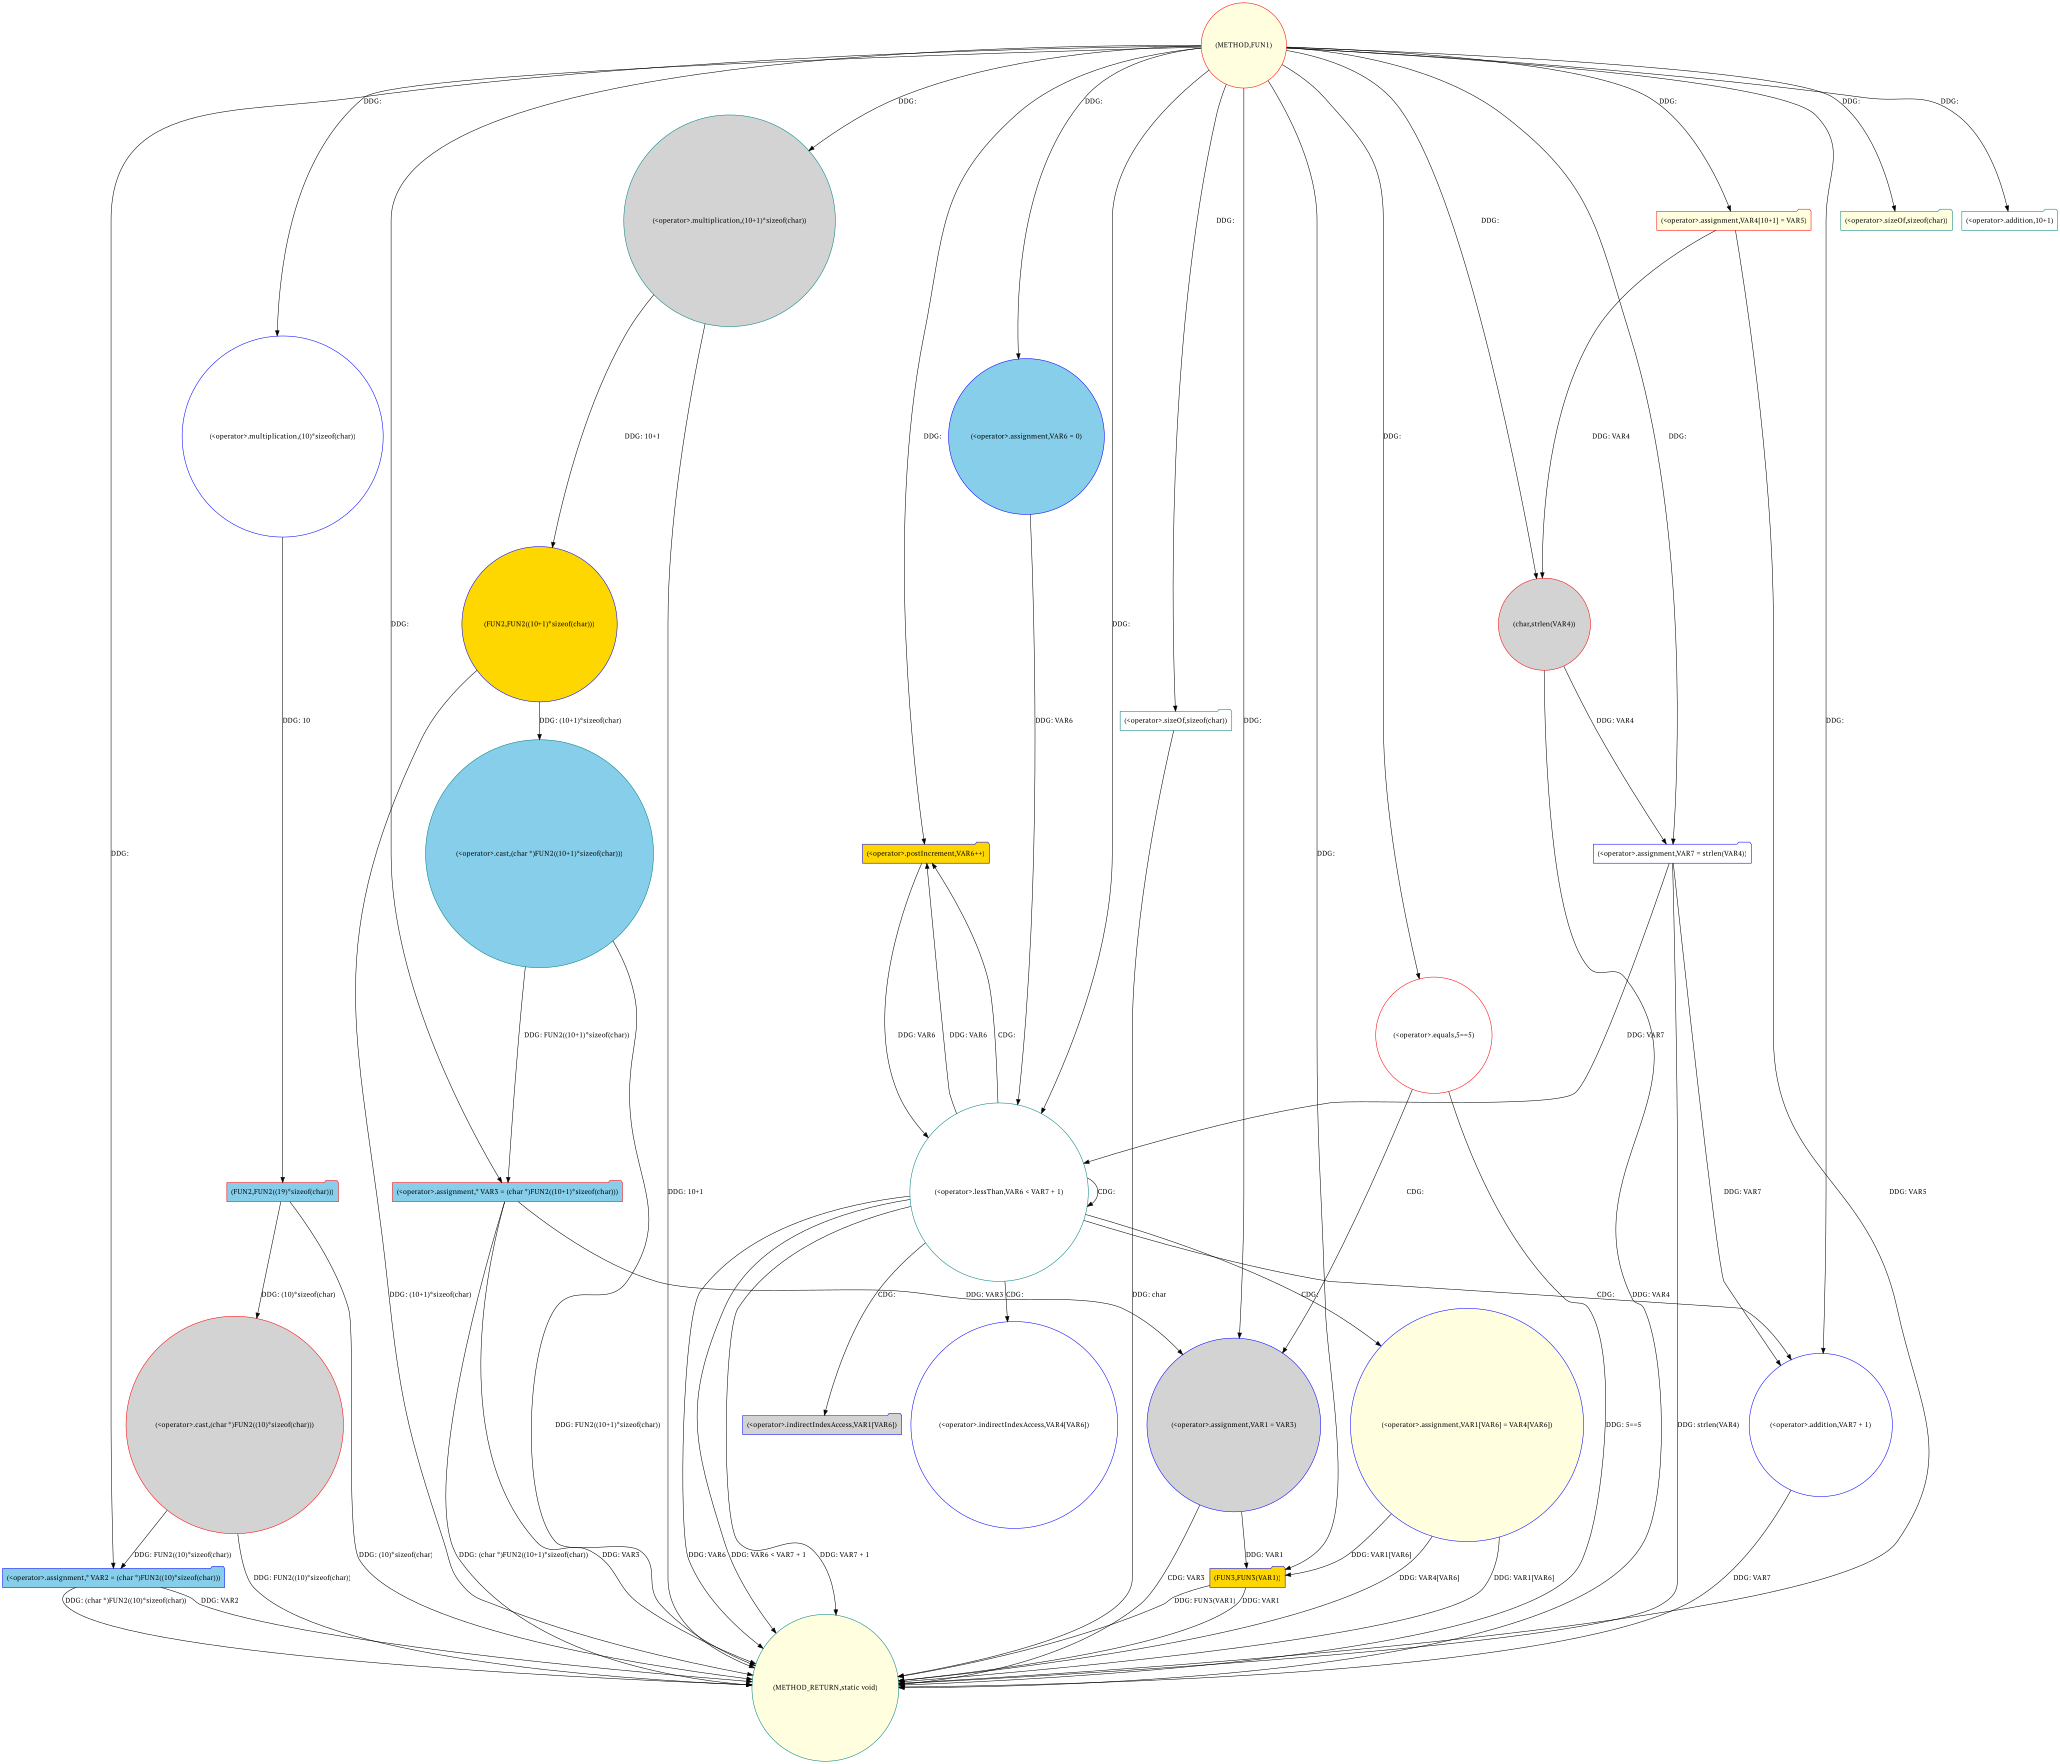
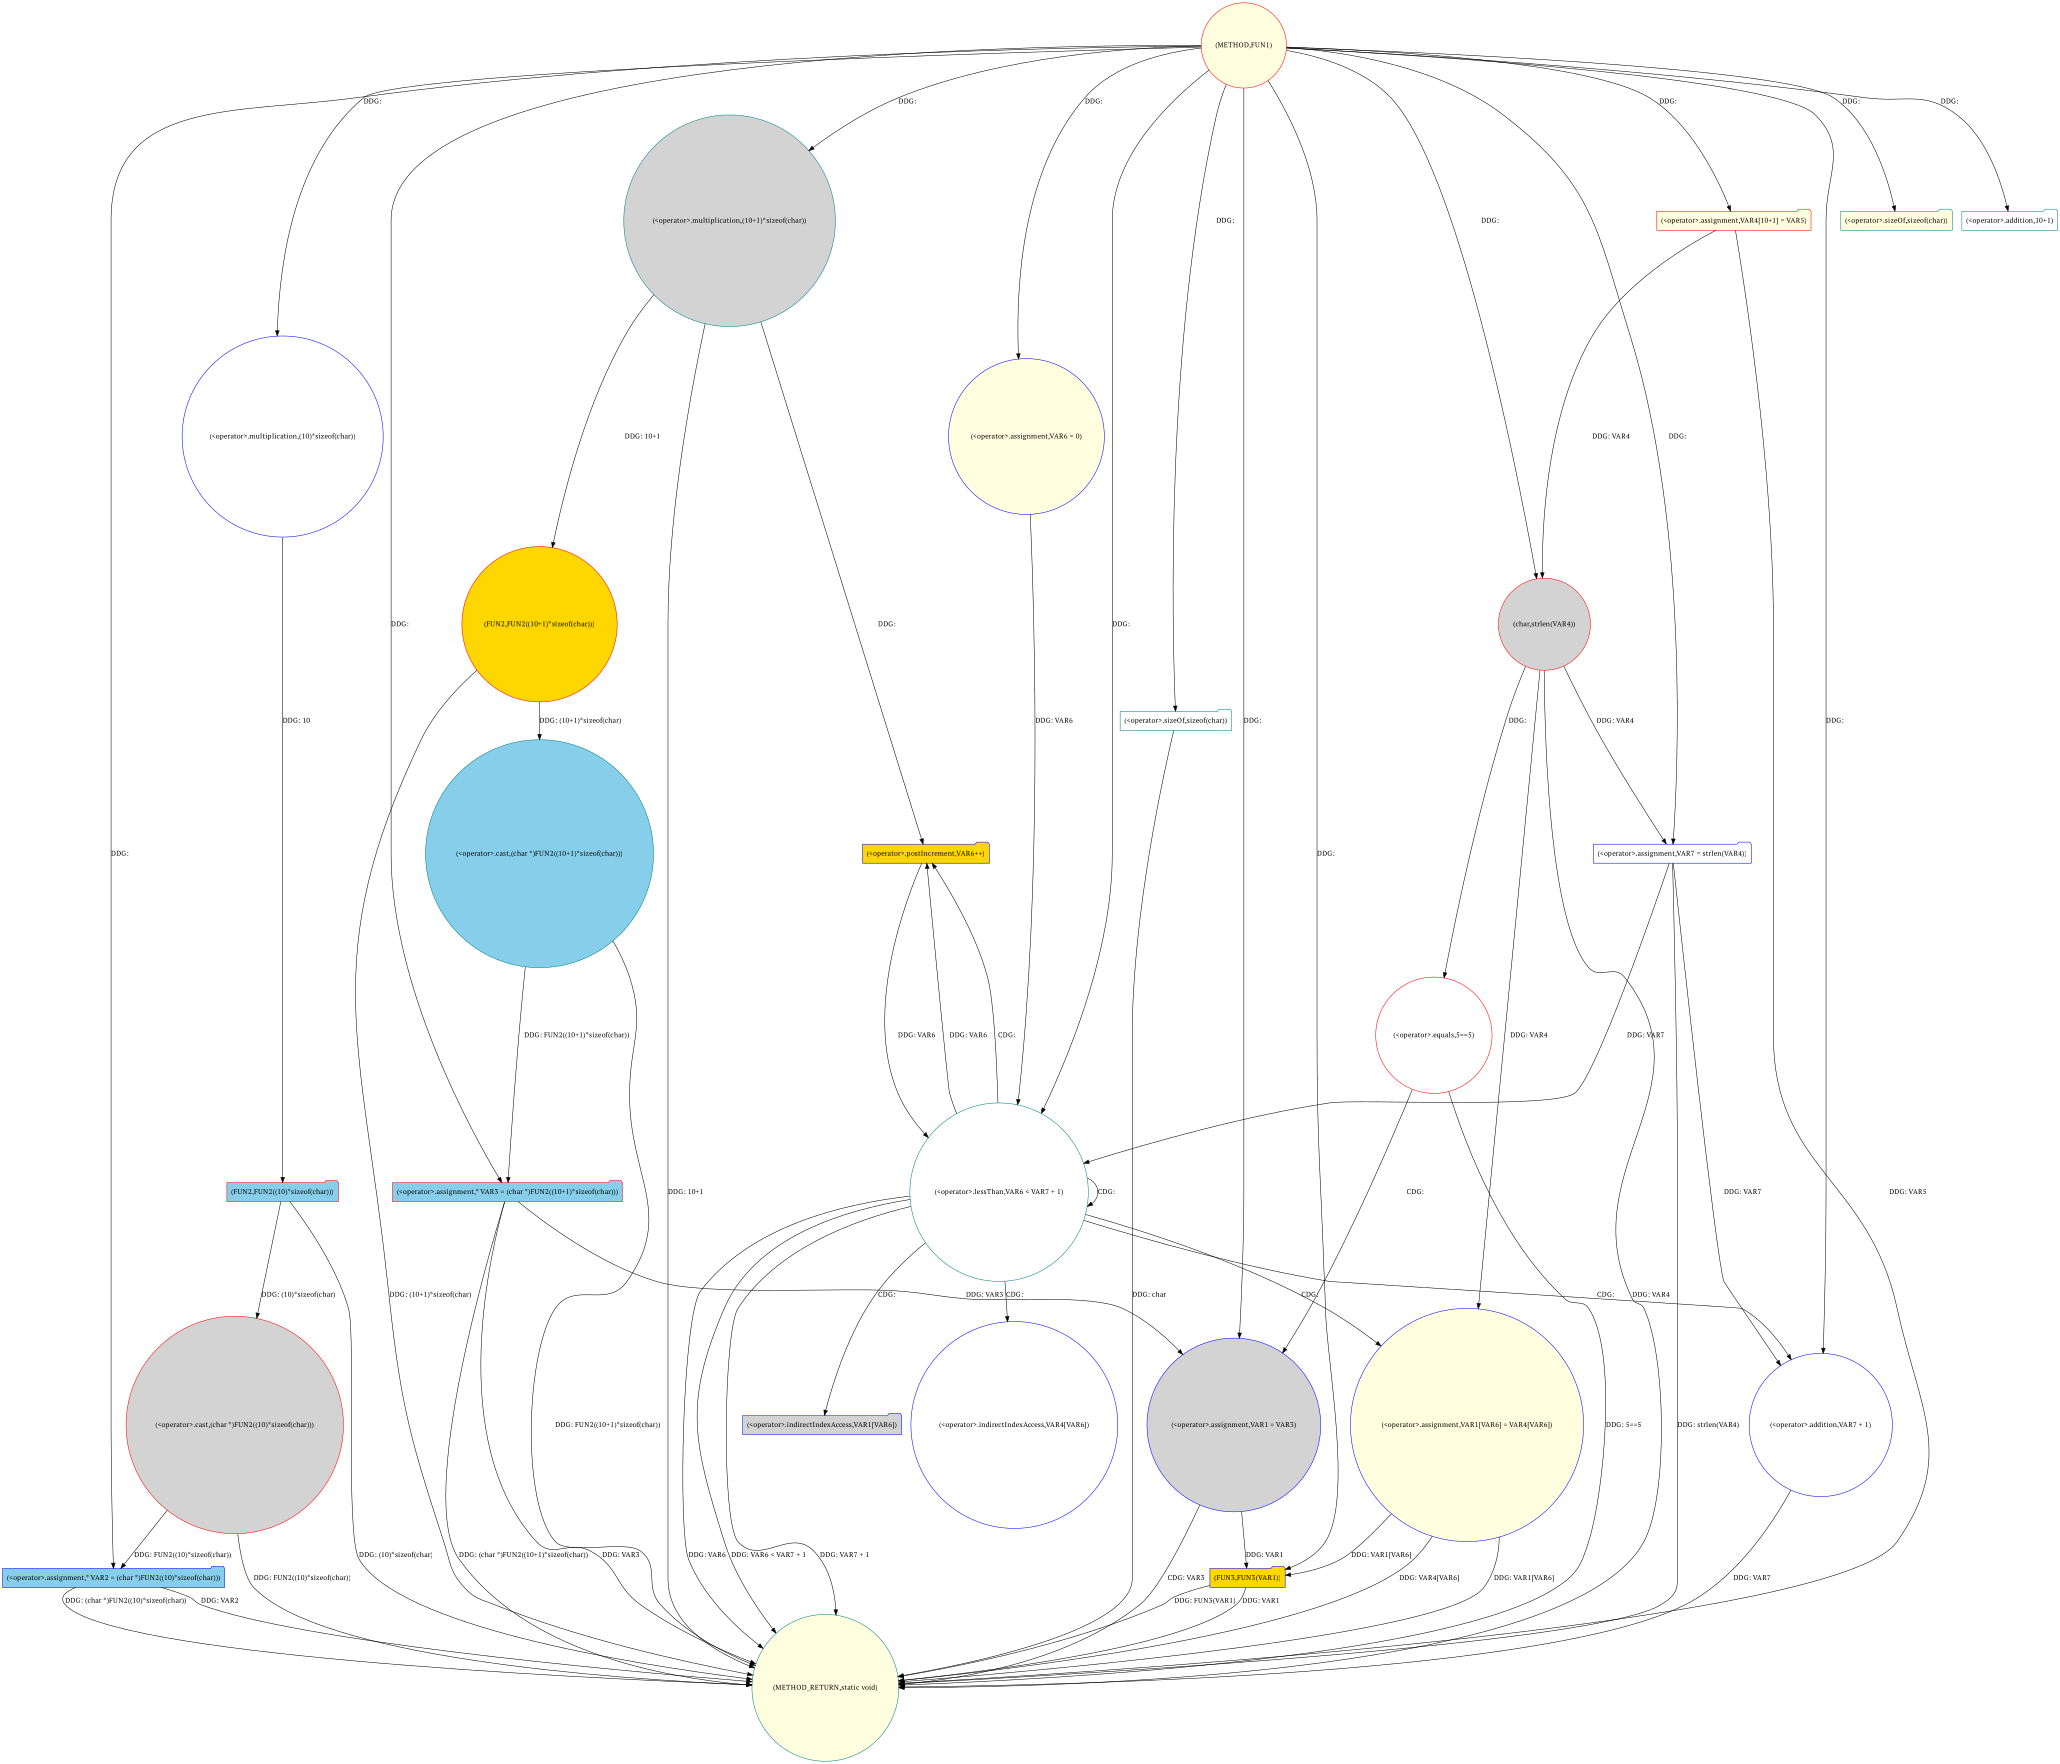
edge "(METHOD,FUN1)" -> "(<operator>.postIncrement,VAR6++)": now "(<operator>.multiplication,(10+1)*sizeof(char))" -> "(<operator>.postIncrement,VAR6++)"
node "(<operator>.assignment,VAR6 = 0)": fillcolor skyblue -> lightyellow
edge "(METHOD,FUN1)" -> "(<operator>.equals,5==5)": now "(char,strlen(VAR4))" -> "(<operator>.equals,5==5)"
node "(FUN2,FUN2((10+1)*sizeof(char)))": color blue -> red
edge "(char,strlen(VAR4))" -> "(<operator>.assignment,VAR1[VAR6] = VAR4[VAR6])": added, label "DDG: VAR4"
node "(FUN2,FUN2((19)*sizeof(char)))": label "(FUN2,FUN2((19)*sizeof(char)))" -> "(FUN2,FUN2((10)*sizeof(char)))"
